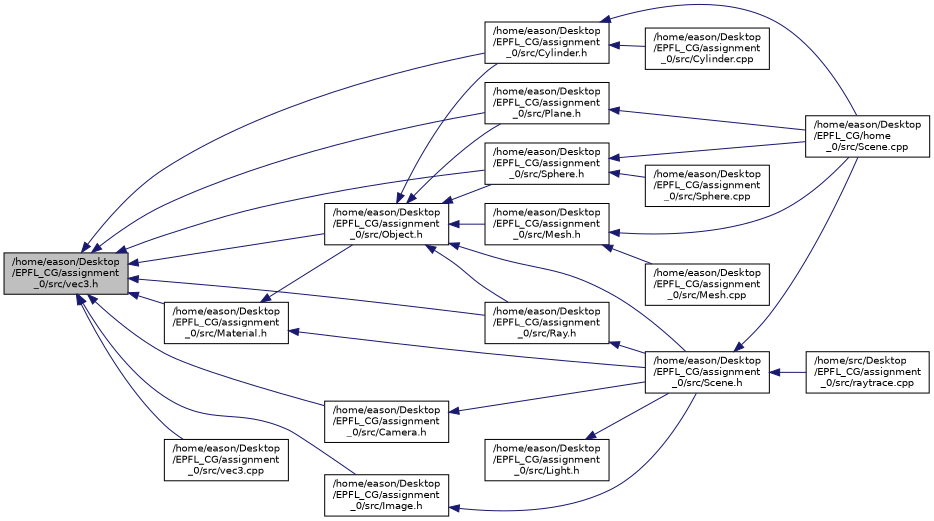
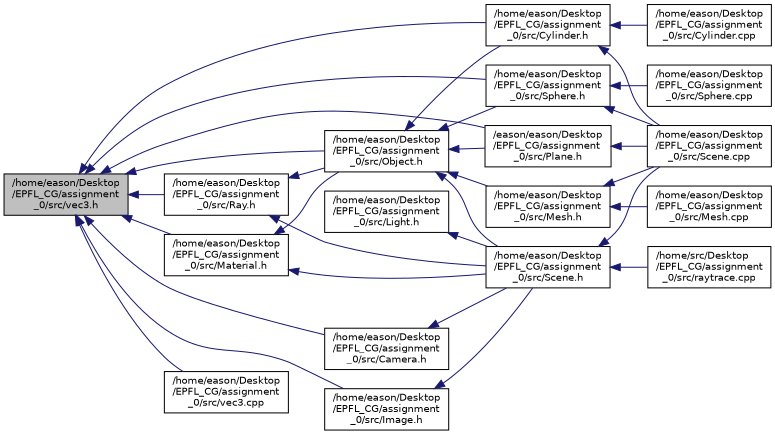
node "/home/eason/Desktop /EPFL_CG/assignment _0/src/Plane.h": label "/home/eason/Desktop /EPFL_CG/assignment _0/src/Plane.h" -> "/eason/eason/Desktop /EPFL_CG/assignment _0/src/Plane.h"
node "/home/eason/Desktop /EPFL_CG/home _0/src/Scene.cpp": label "/home/eason/Desktop /EPFL_CG/home _0/src/Scene.cpp" -> "/home/eason/Desktop /EPFL_CG/assignment _0/src/Scene.cpp"
edge "/home/eason/Desktop /EPFL_CG/assignment _0/src/Ray.h" -> "/home/eason/Desktop /EPFL_CG/assignment _0/src/Object.h": reversed
